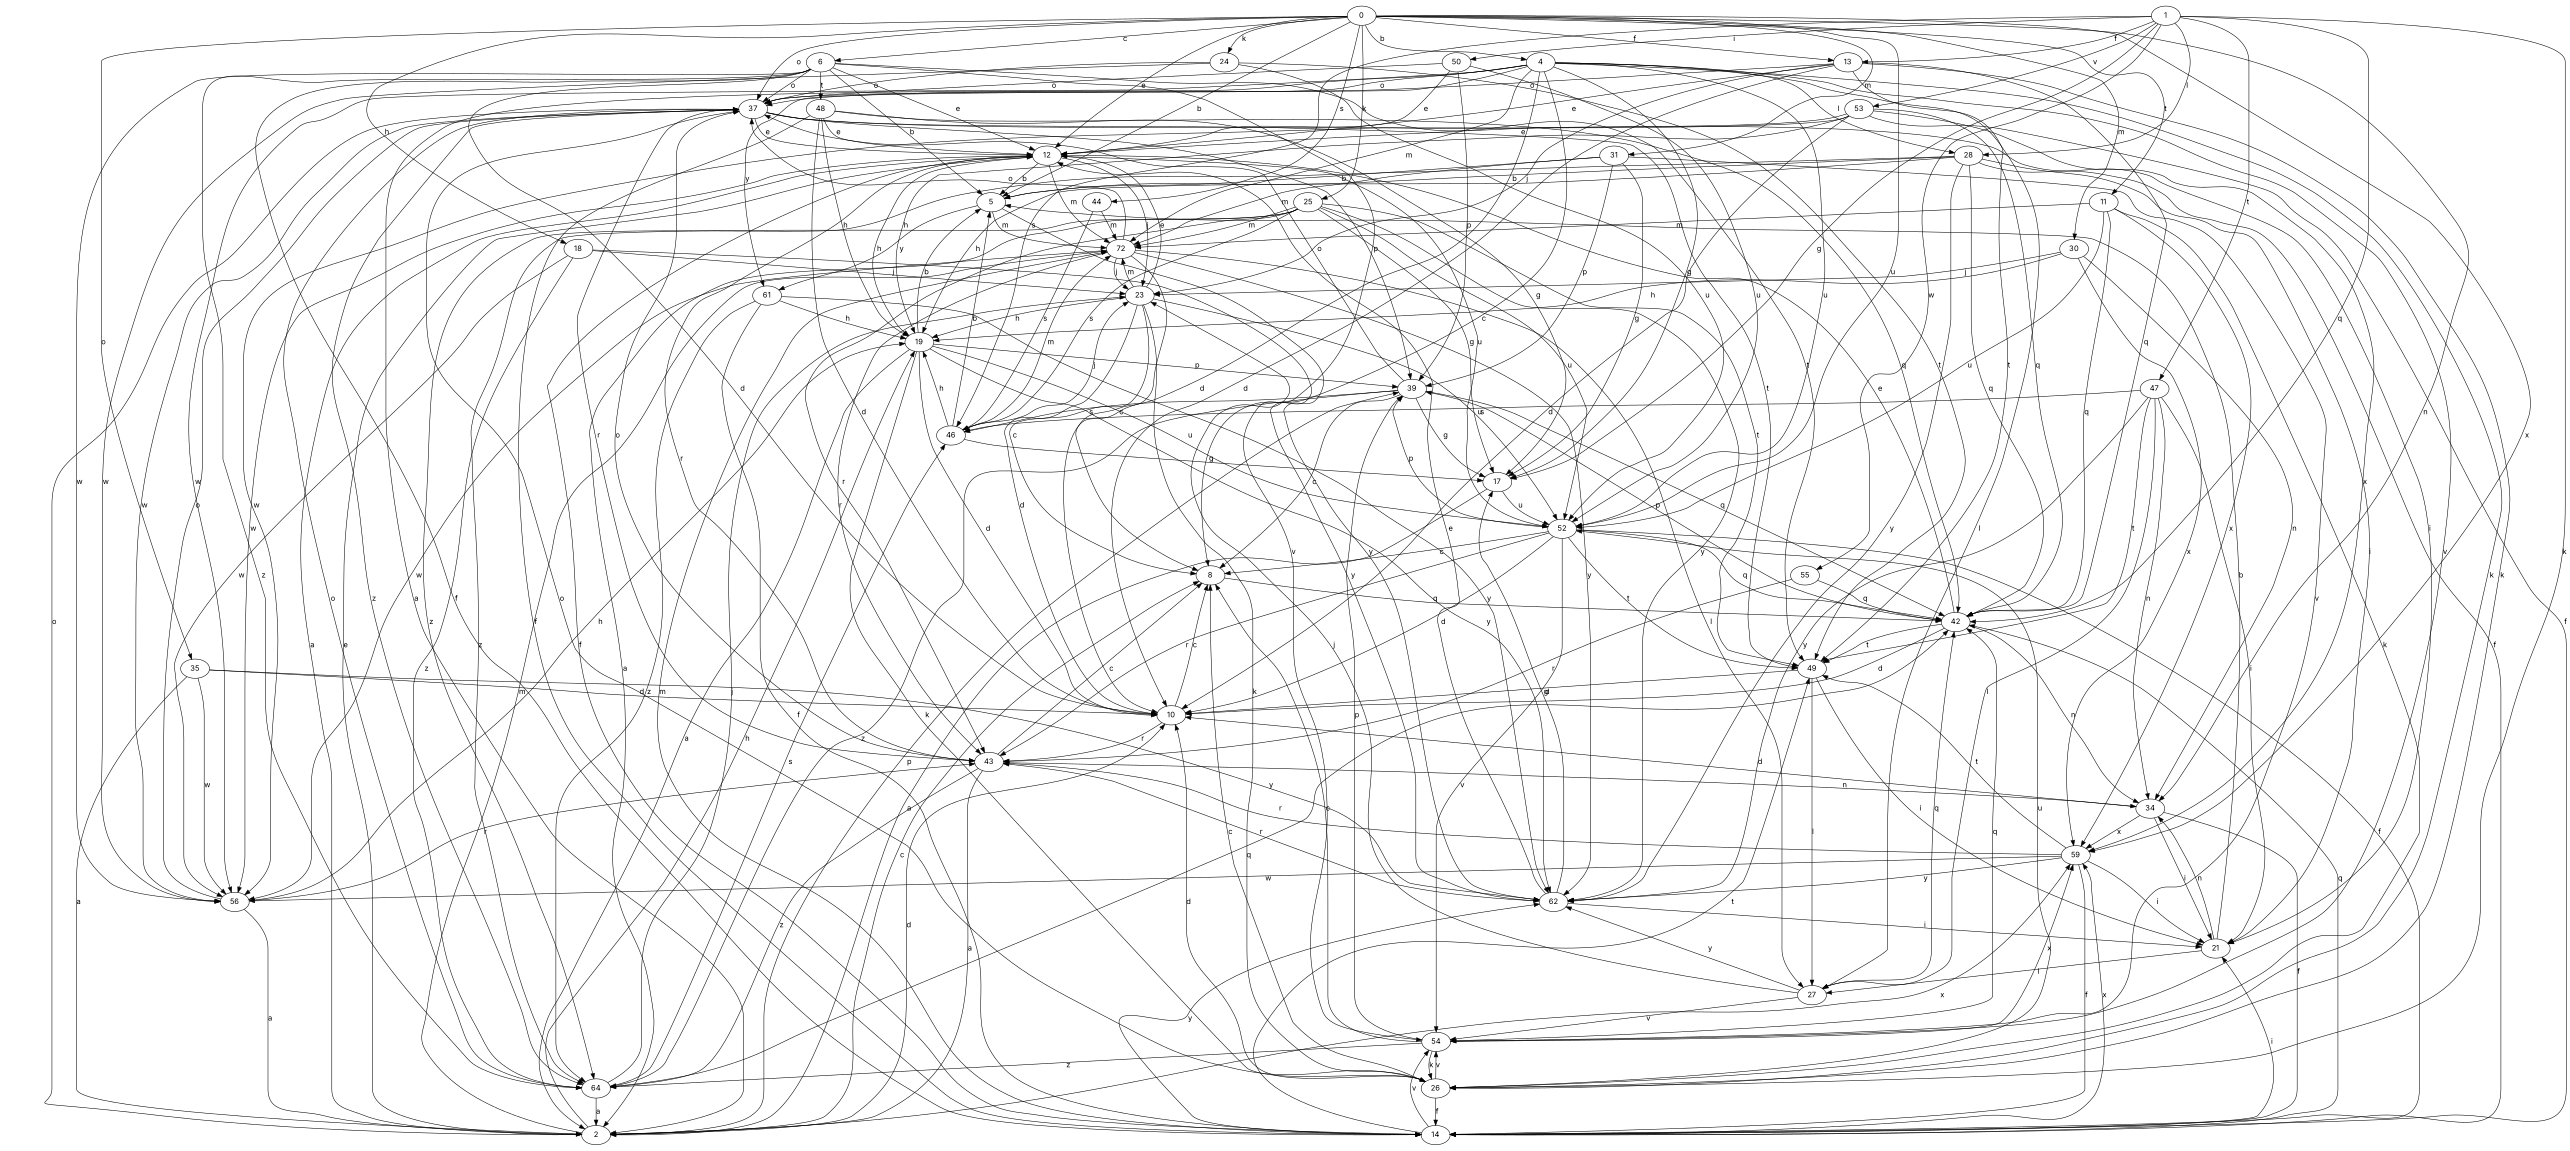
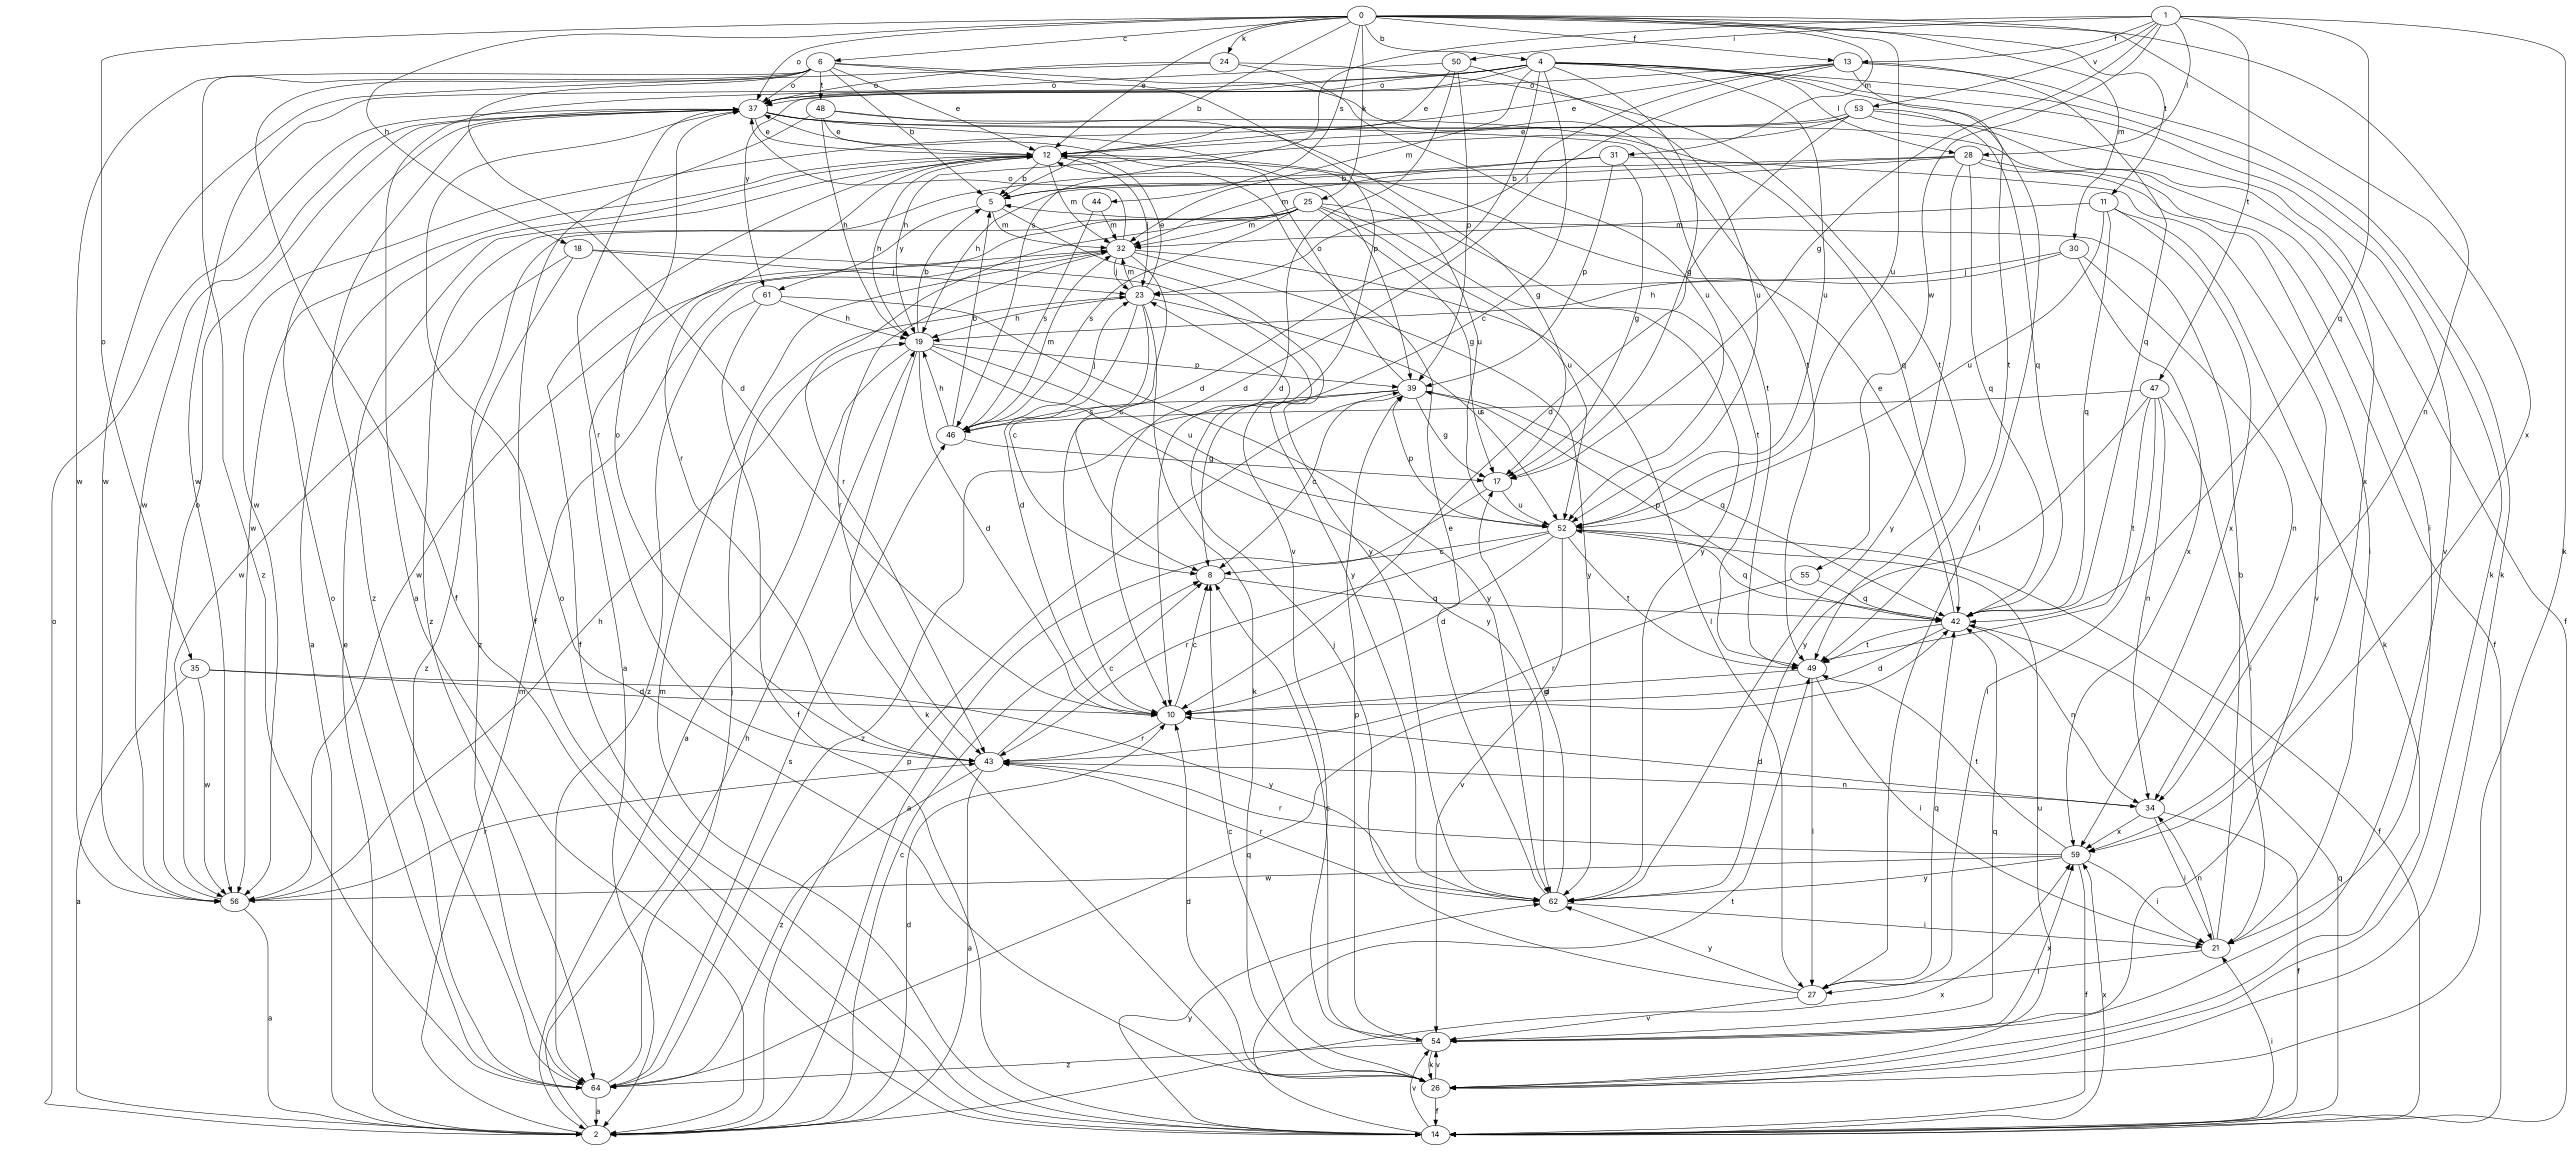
node "72": label "72" -> "32"
edge "48" -> "10": now "50" -> "10"
